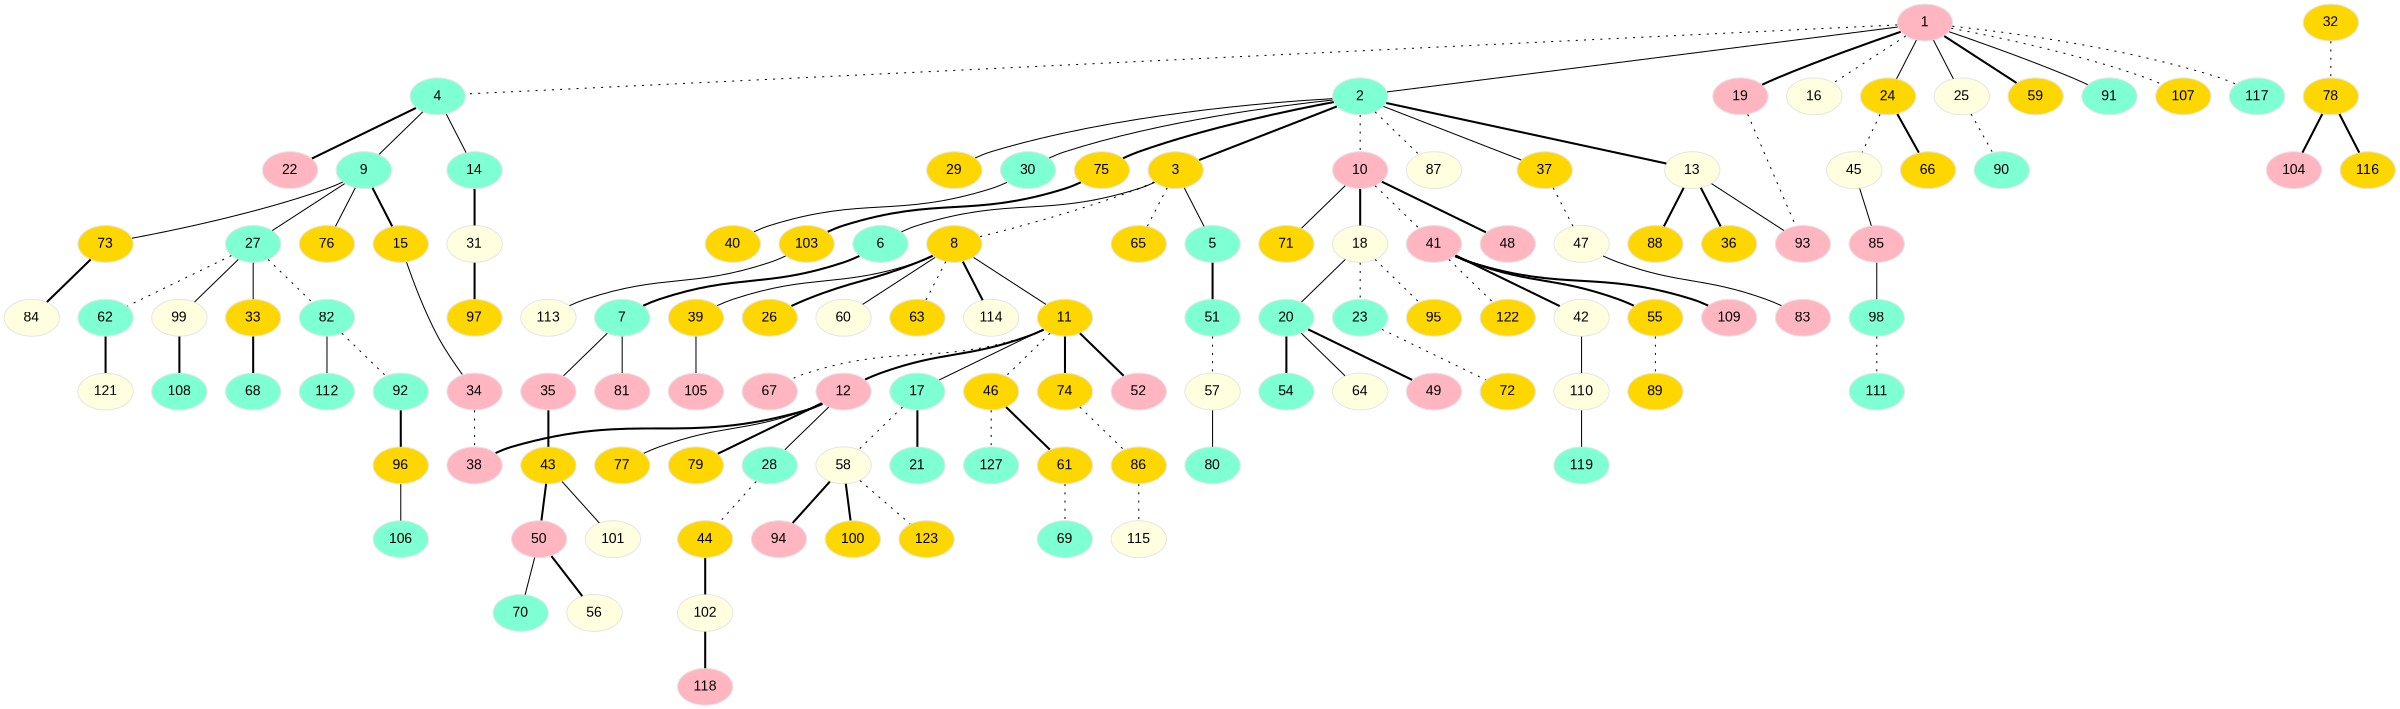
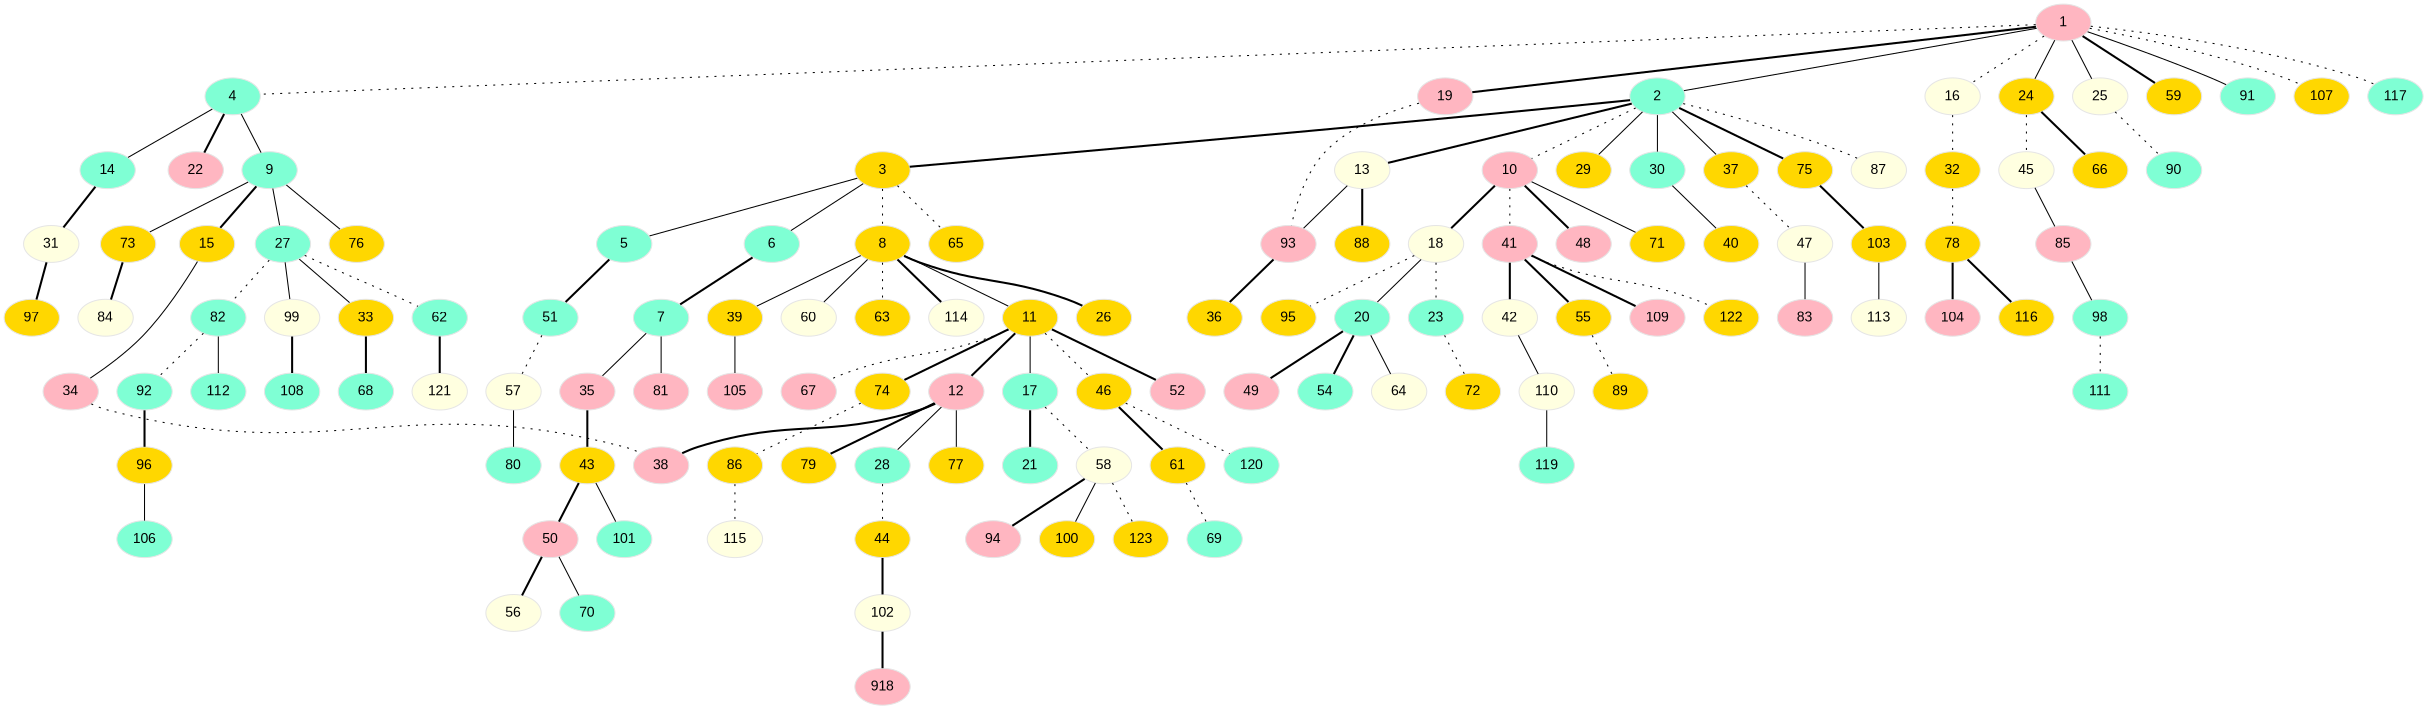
edge "16" -- "32": added
edge "13" -- "36": now "93" -- "36"
node "127": label "127" -> "120"
edge "58" -- "100": style bold -> solid
node "101": fillcolor lightyellow -> aquamarine
node "118": label "118" -> "918"
